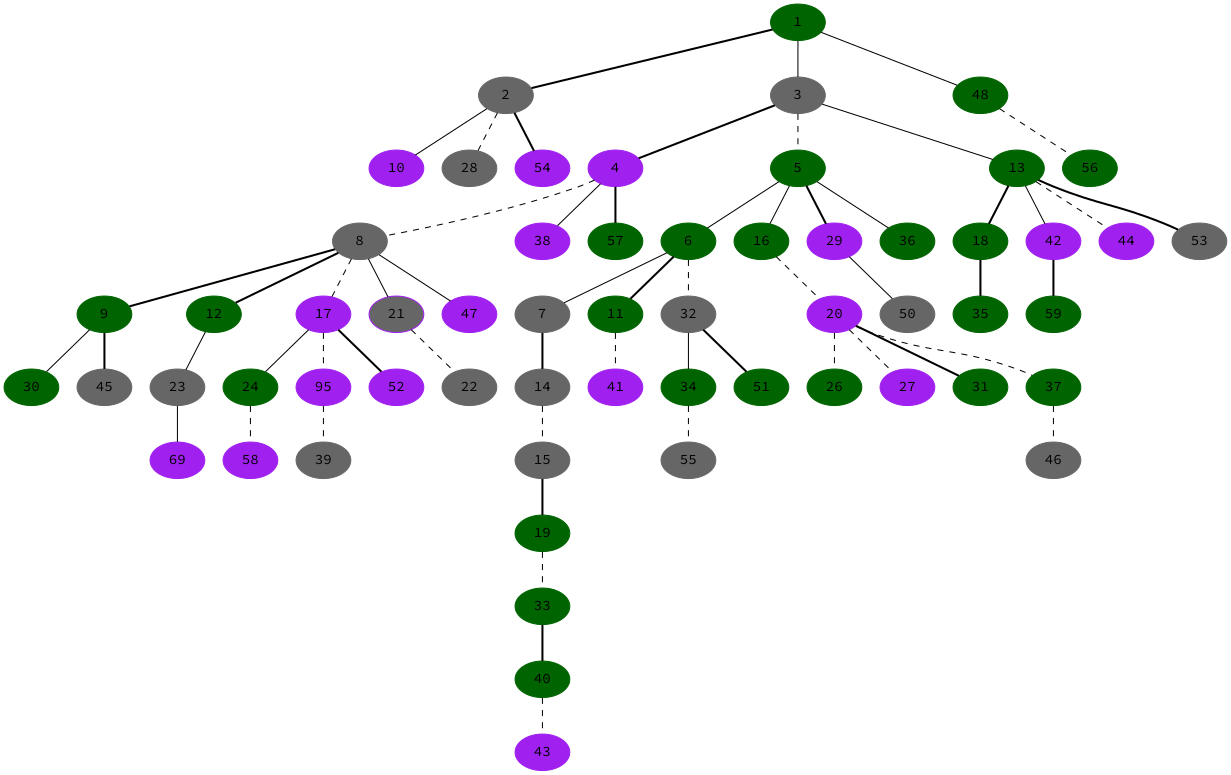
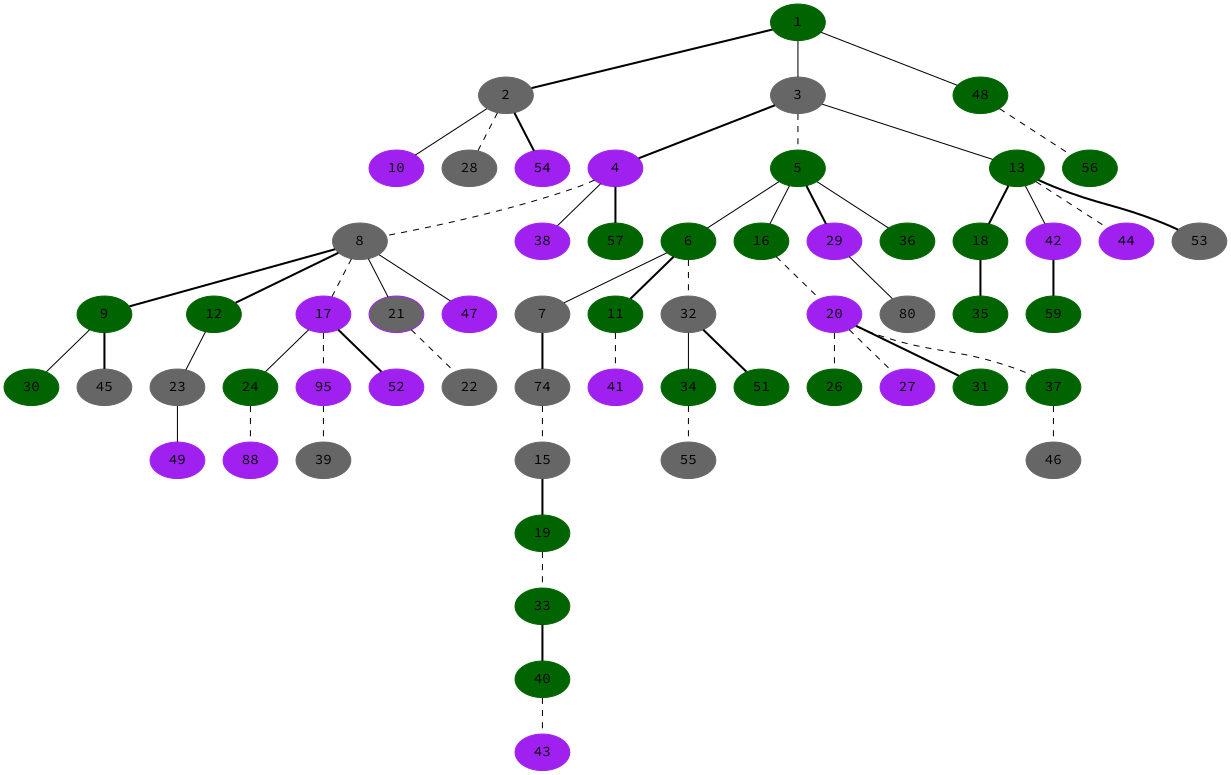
node "50": label "50" -> "80"
node "14": label "14" -> "74"
node "69": label "69" -> "49"
node "58": label "58" -> "88"
